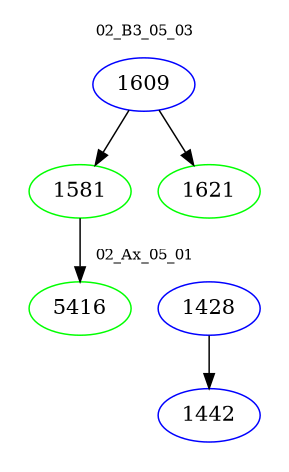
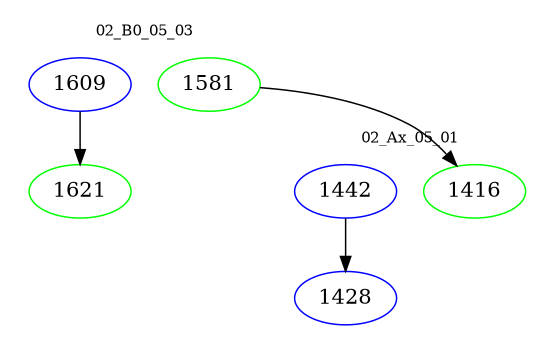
cluster "02_B3_05_03": label "02_B3_05_03" -> "02_B0_05_03"
edge "1609" -> "1581": removed
node "5416": label "5416" -> "1416"
edge "1428" -> "1442": reversed
